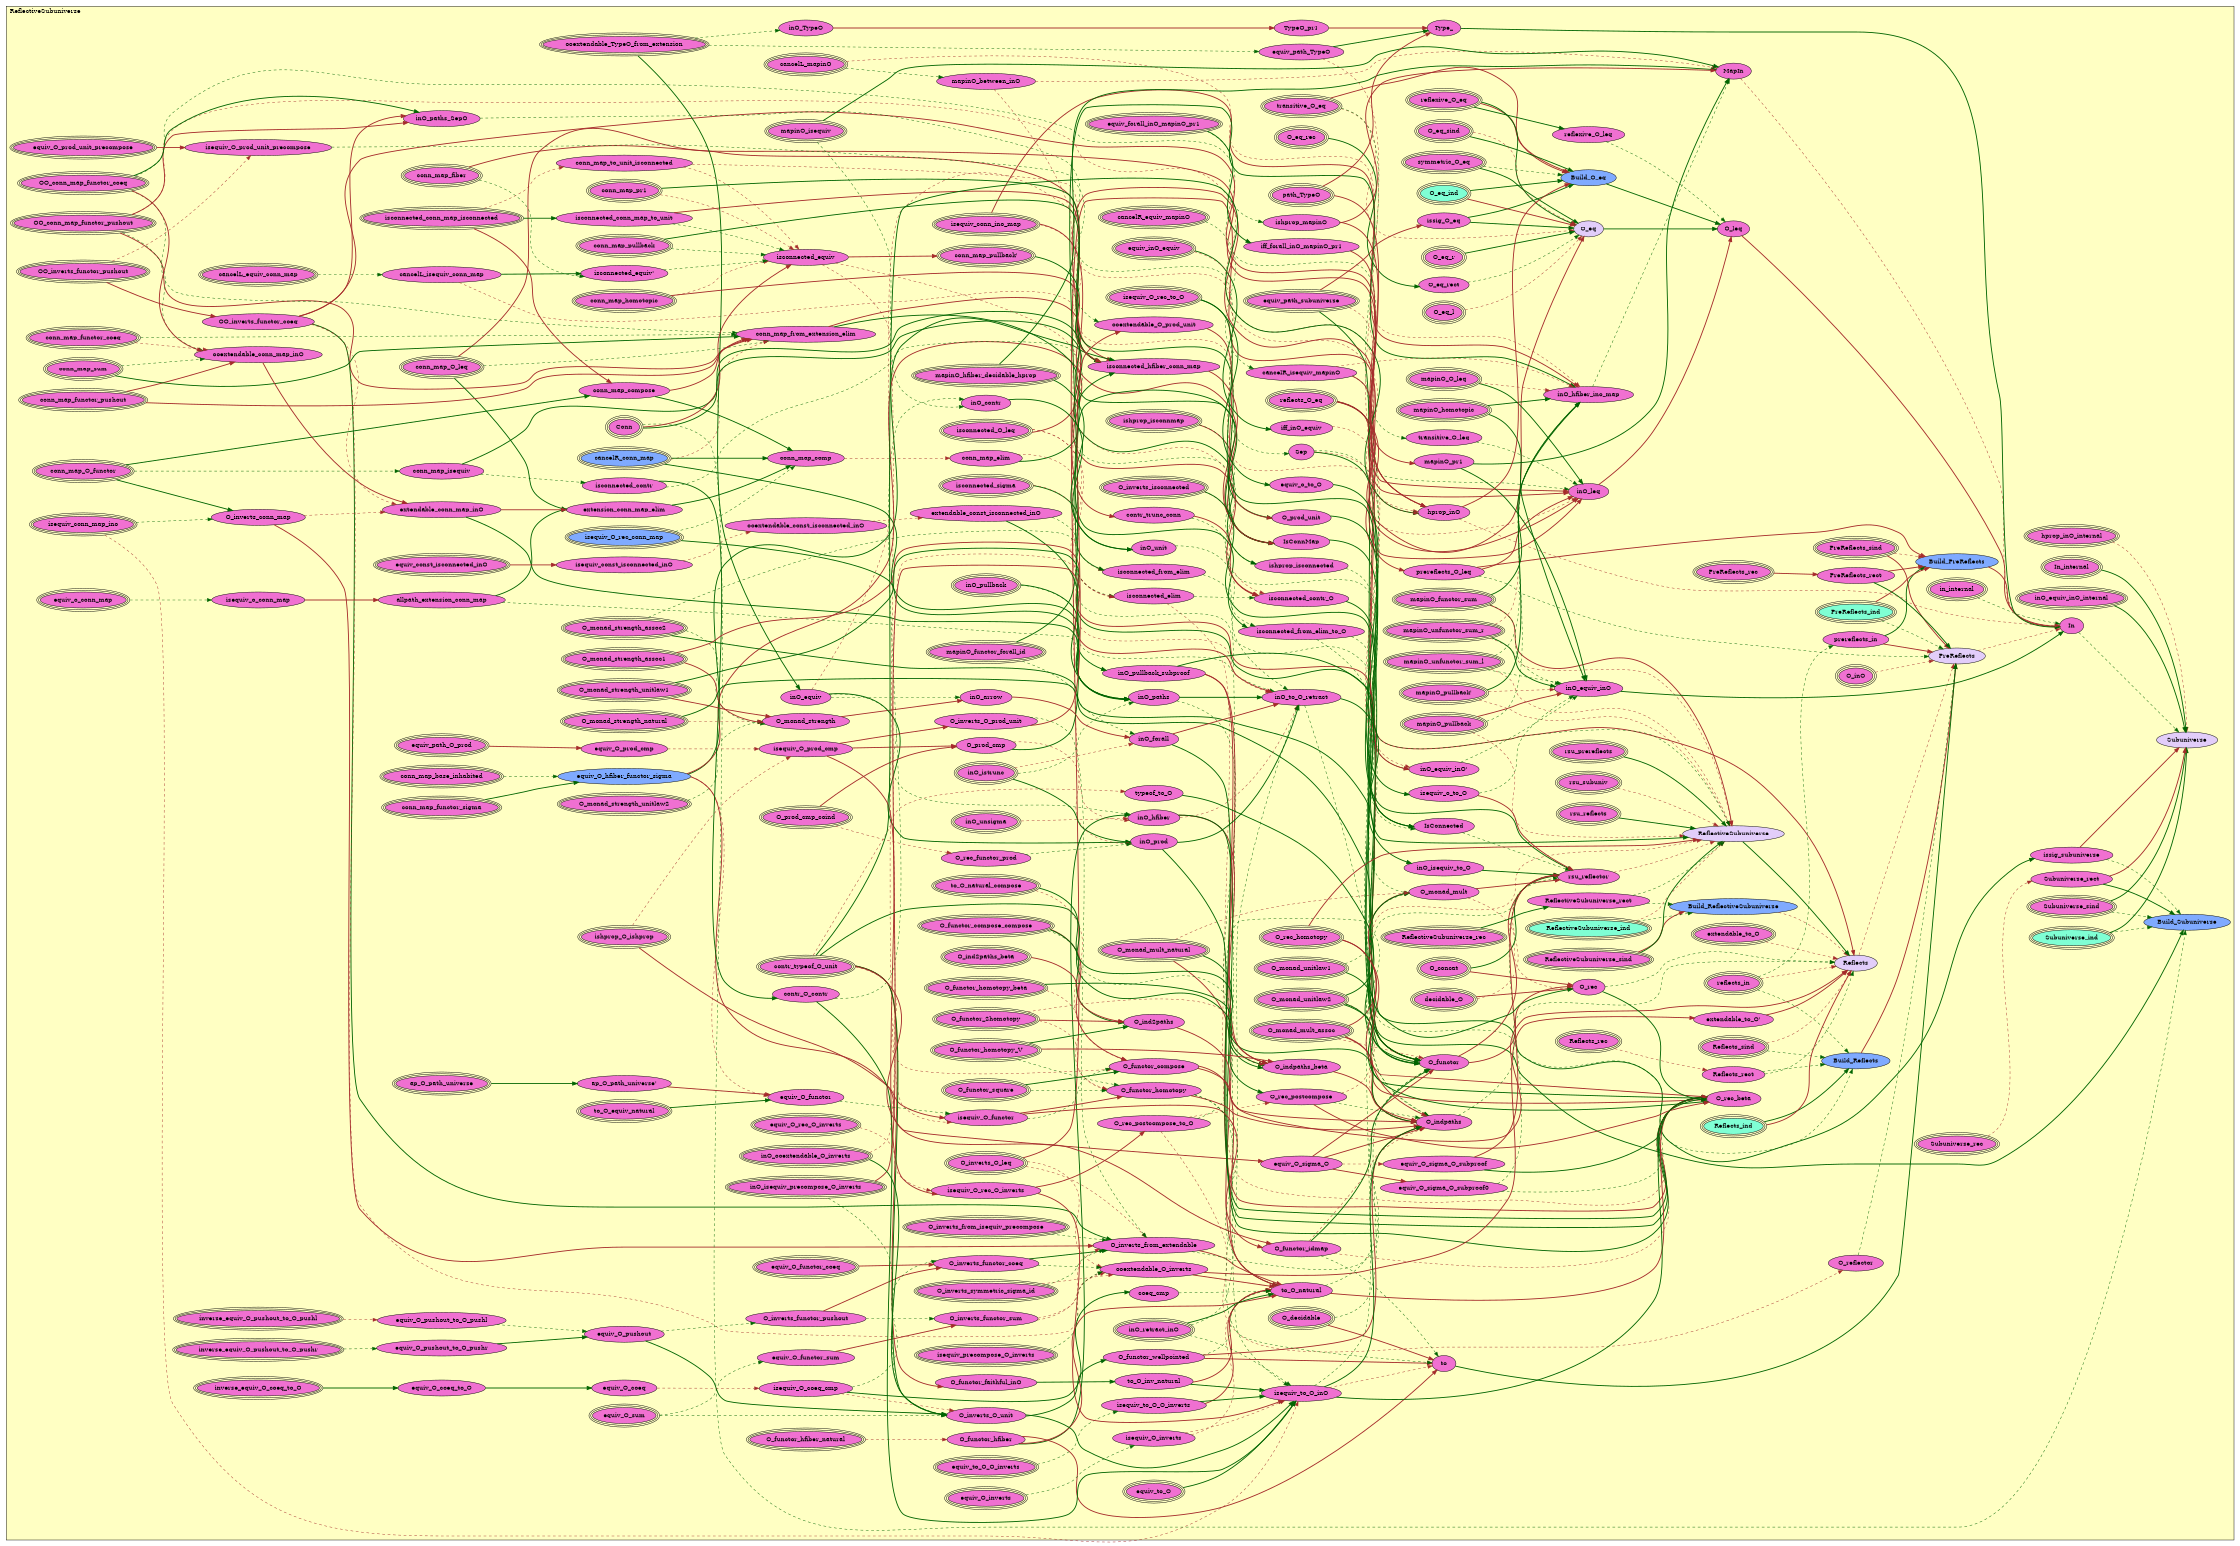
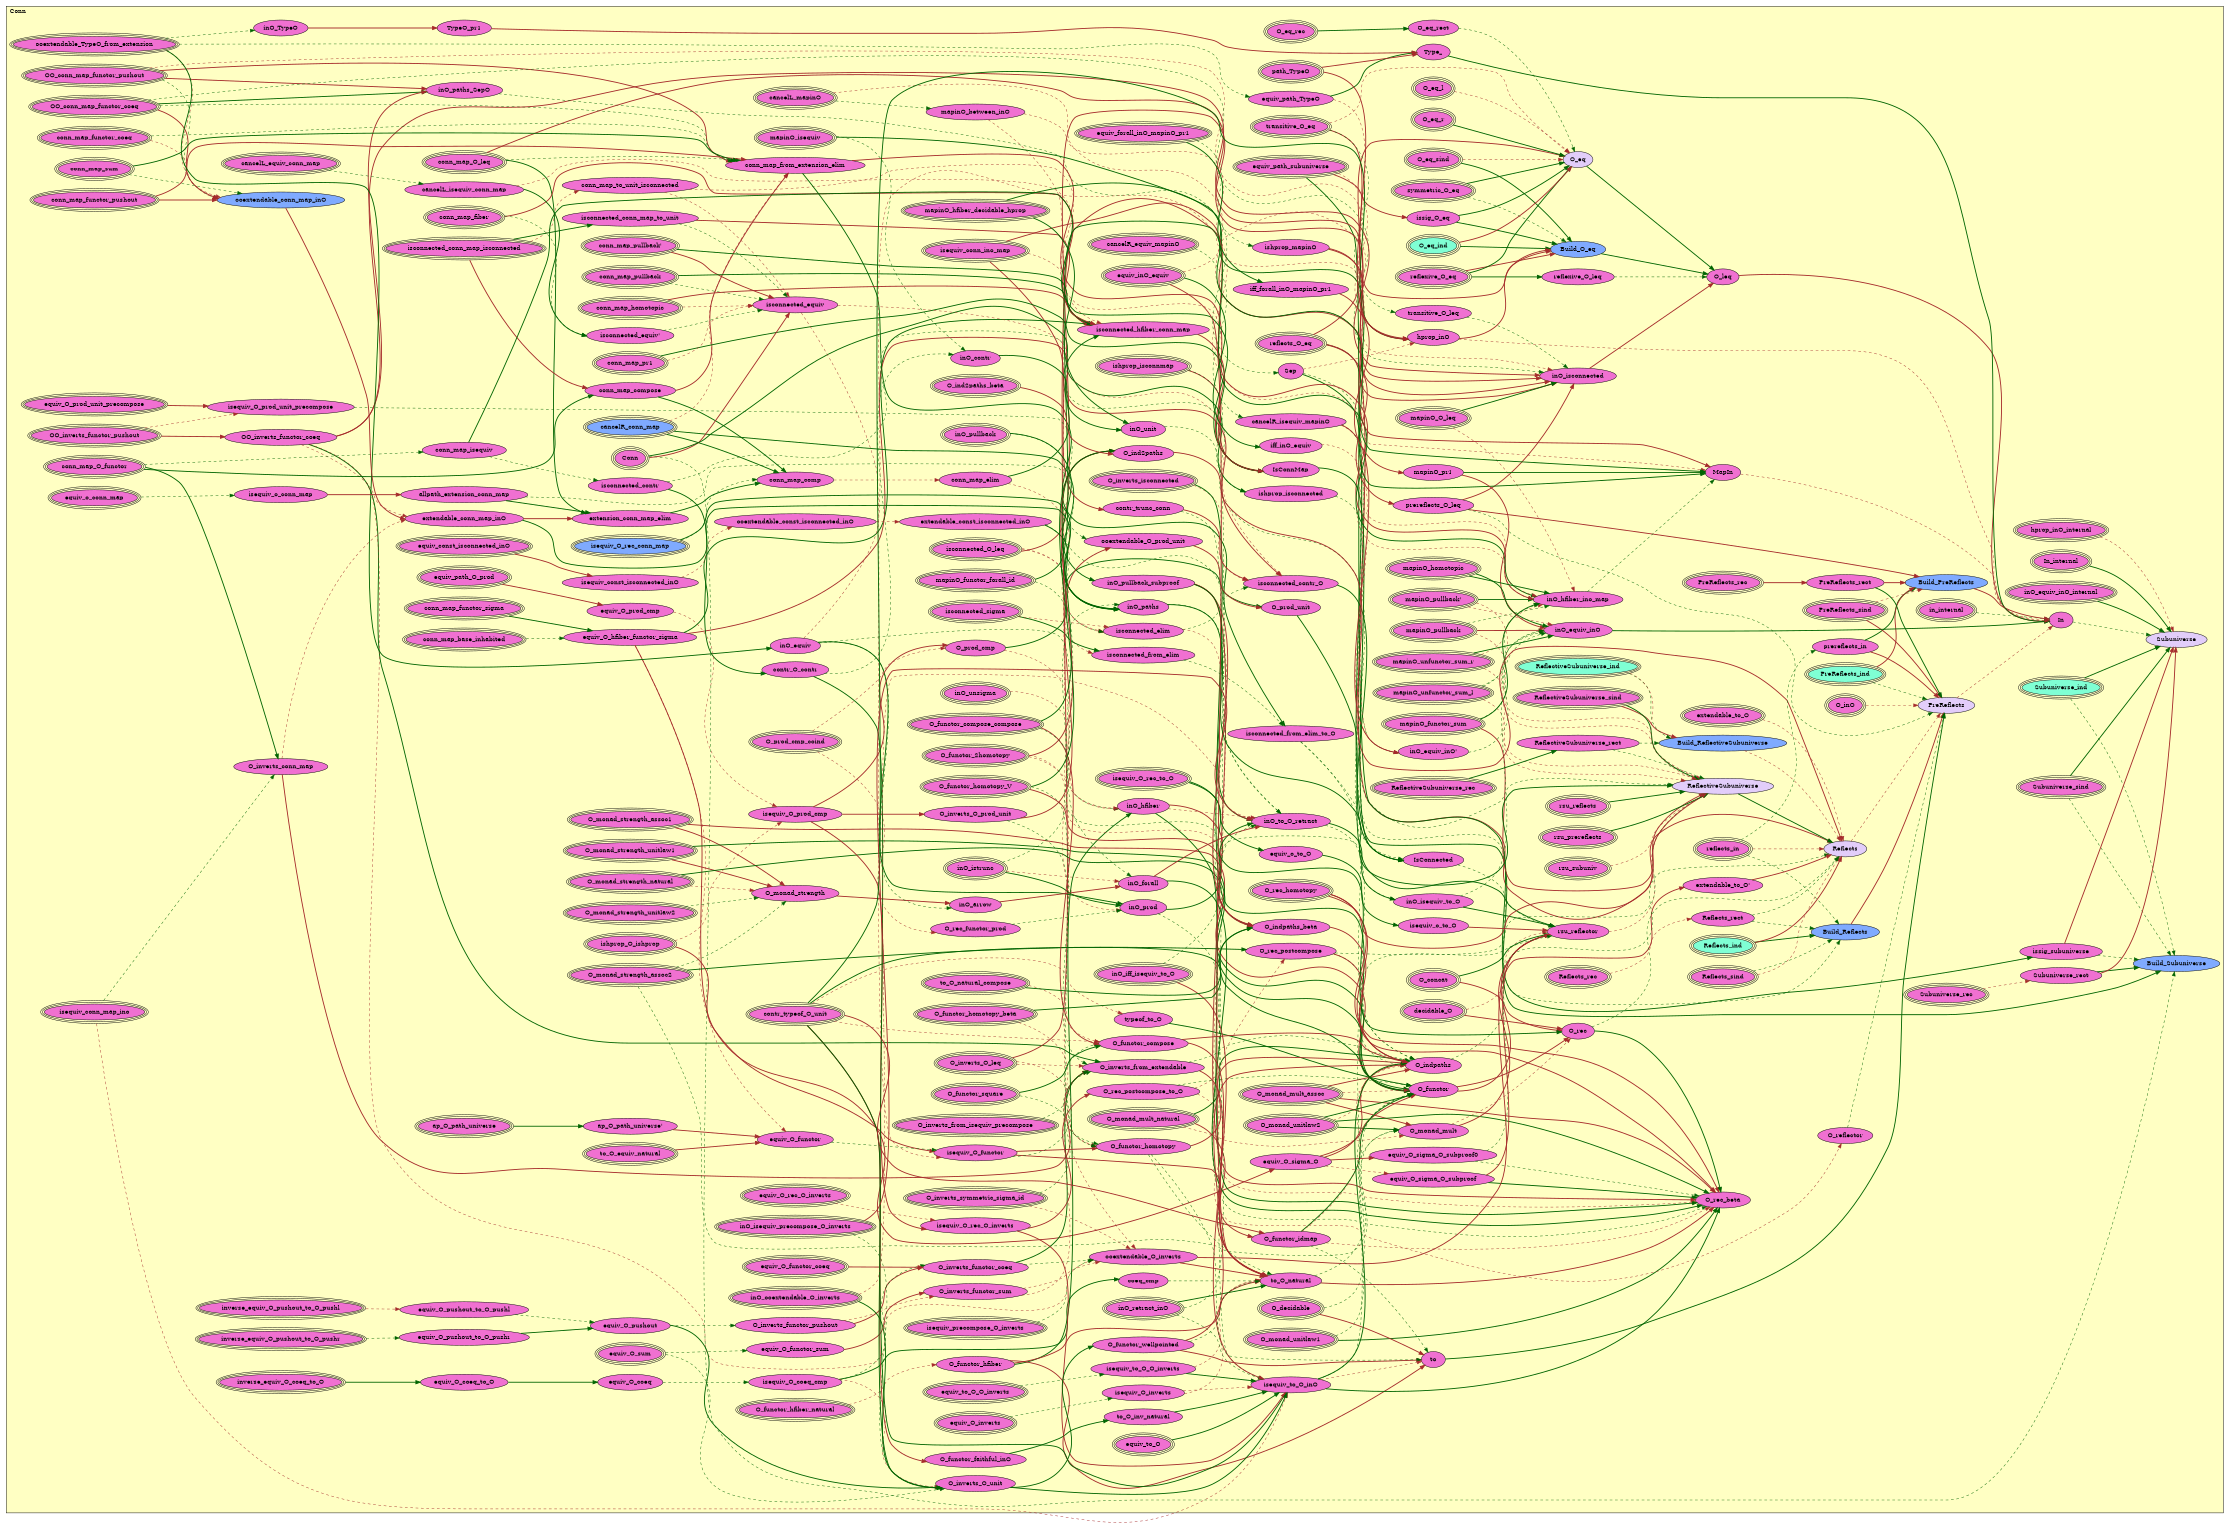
cluster "ReflectiveSubuniverse": label "ReflectiveSubuniverse" -> "Conn"
edge "ooextendable_TypeO_from_extension" -> "ooextendable_conn_map_inO": added
edge "isconnected_equiv" -> "conn_map_pullback'": reversed
node "ooextendable_conn_map_inO": fillcolor #f070d1 -> #7faaff
node "inO_leq": label "inO_leq" -> "inO_isconnected"
edge "mapinO_pr1" -> "inO_equiv_inO": color darkgreen -> brown
edge "isequiv_o_to_O" -> "inO_equiv_inO": now "inO_isequiv_to_O" -> "inO_equiv_inO"
edge "O_prod_cmp_coind" -> "O_prod_cmp": style bold -> dashed
node "equiv_O_hfiber_functor_sigma": fillcolor #7faaff -> #f070d1
edge "O_rec_postcompose" -> "ReflectiveSubuniverse": color brown -> darkgreen
node "inO_iff_isequiv_to_O": added
edge "to_O_equiv_natural" -> "equiv_O_functor": color darkgreen -> brown
edge "inO_prod" -> "O_rec_beta": style bold -> dashed
edge "O_inverts_functor_pushout" -> "O_inverts_functor_sum": color darkgreen -> brown
edge "isequiv_to_O_O_inverts" -> "to_O_natural": style bold -> dashed
edge "to_O_inv_natural" -> "to_O_natural": now "equiv_inO_equiv" -> "to_O_natural"
edge "equiv_O_coeq" -> "isequiv_O_coeq_cmp": color brown -> darkgreen
